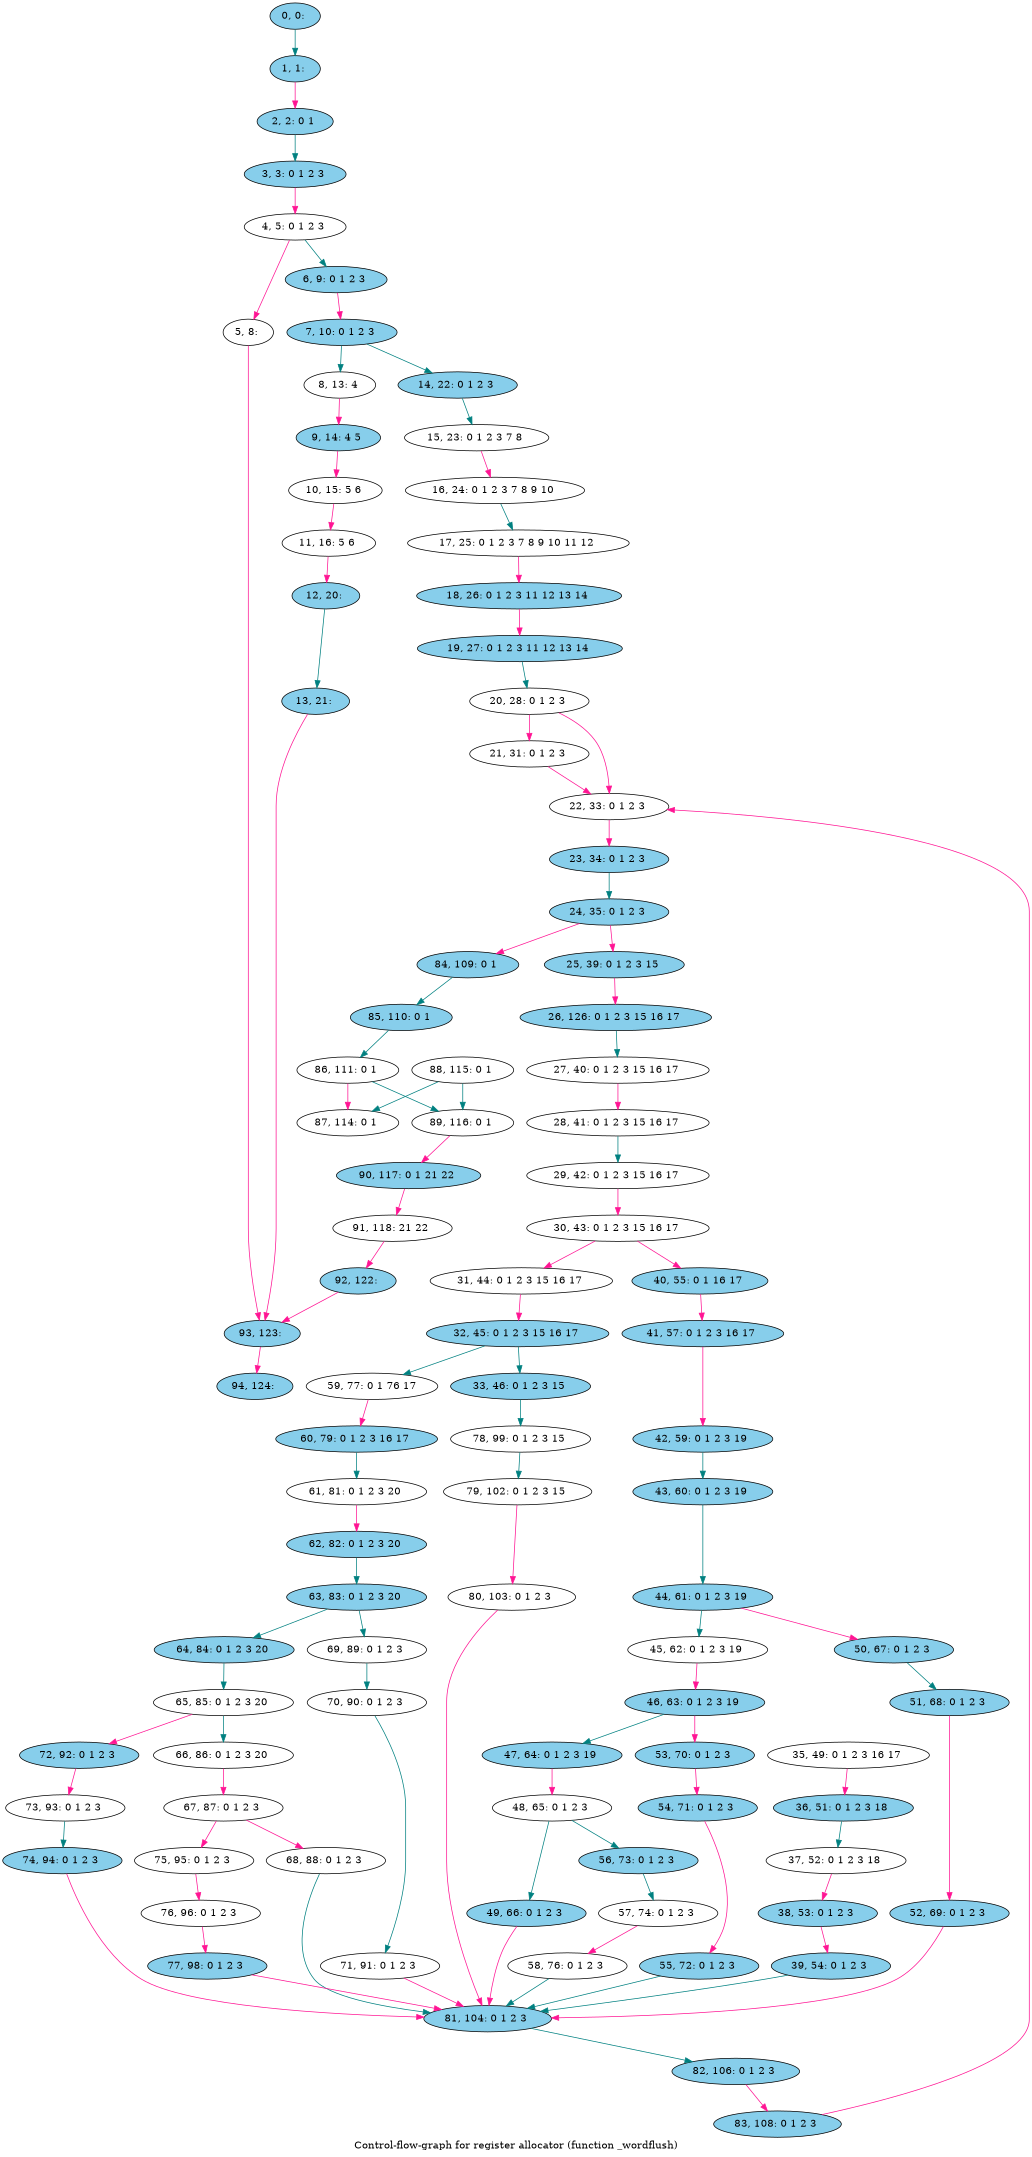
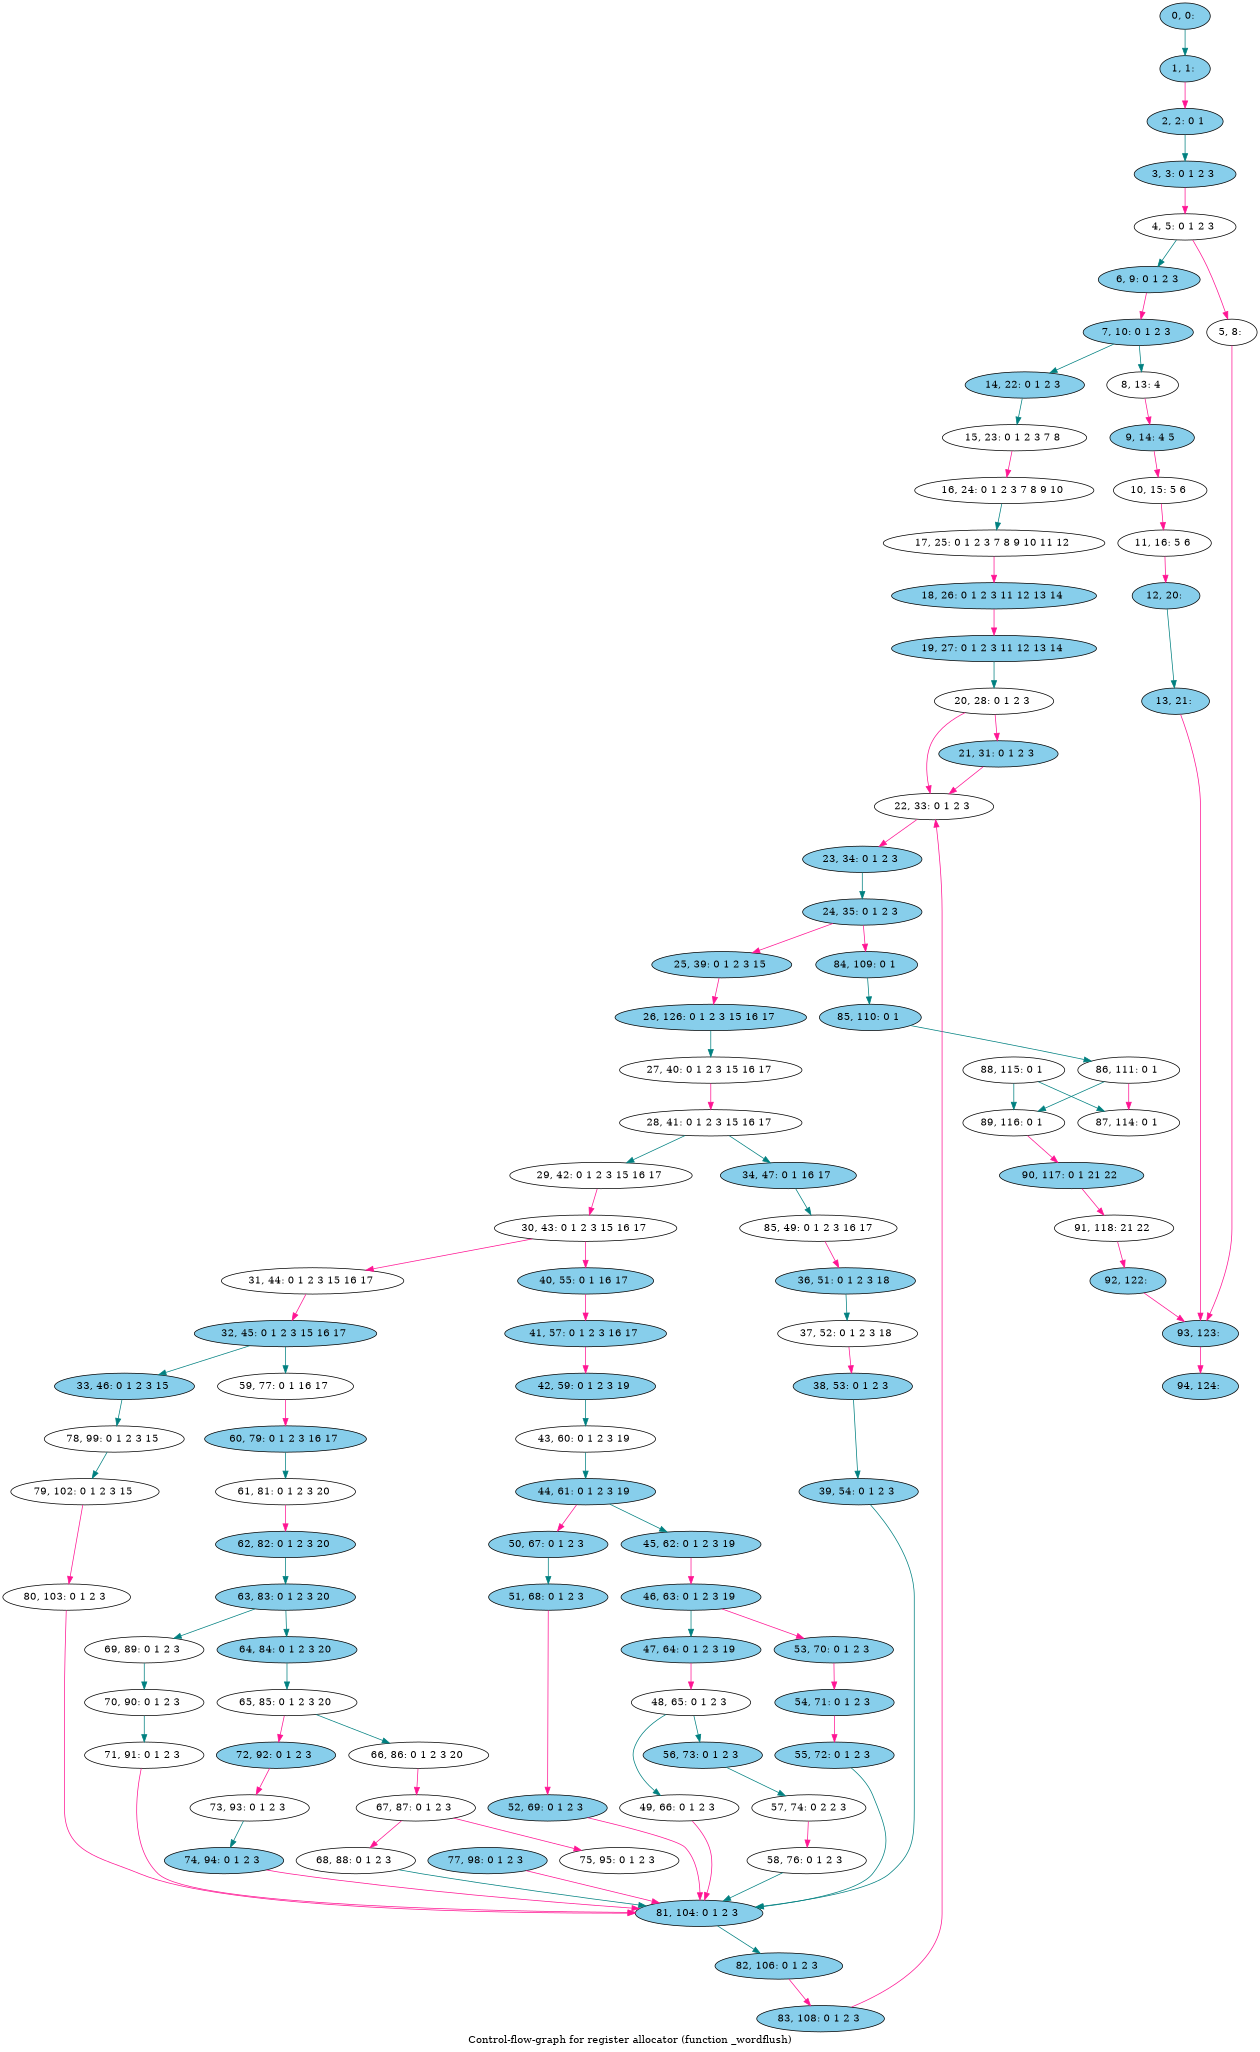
node "21, 31: 0 1 2 3": fillcolor white -> skyblue
node "34, 47: 0 1 16 17": added
node "59, 77: 0 1 76 17": label "59, 77: 0 1 76 17" -> "59, 77: 0 1 16 17"
node "43, 60: 0 1 2 3 19": fillcolor skyblue -> white
node "45, 62: 0 1 2 3 19": fillcolor white -> skyblue
node "35, 49: 0 1 2 3 16 17": label "35, 49: 0 1 2 3 16 17" -> "85, 49: 0 1 2 3 16 17"
node "76, 96: 0 1 2 3": removed
node "49, 66: 0 1 2 3": fillcolor skyblue -> white
node "57, 74: 0 1 2 3": label "57, 74: 0 1 2 3" -> "57, 74: 0 2 2 3"
edge "38, 53: 0 1 2 3" -> "39, 54: 0 1 2 3": color deeppink -> teal
